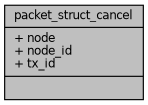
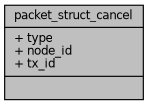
node "packet_struct_cancel": text "+ node" -> "+ type"
